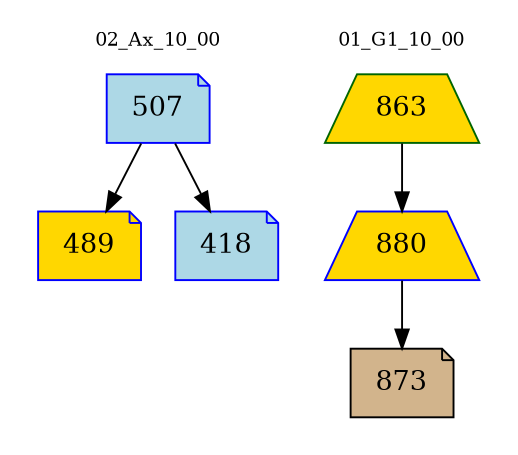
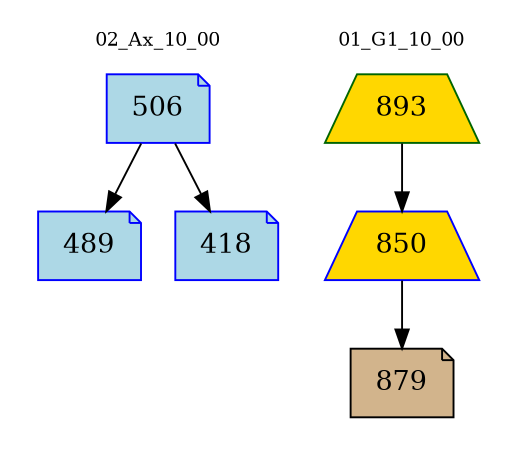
node "507": label "507" -> "506"
node "863": label "863" -> "893"
node "489": fillcolor gold -> lightblue
node "880": label "880" -> "850"
node "873": label "873" -> "879"
